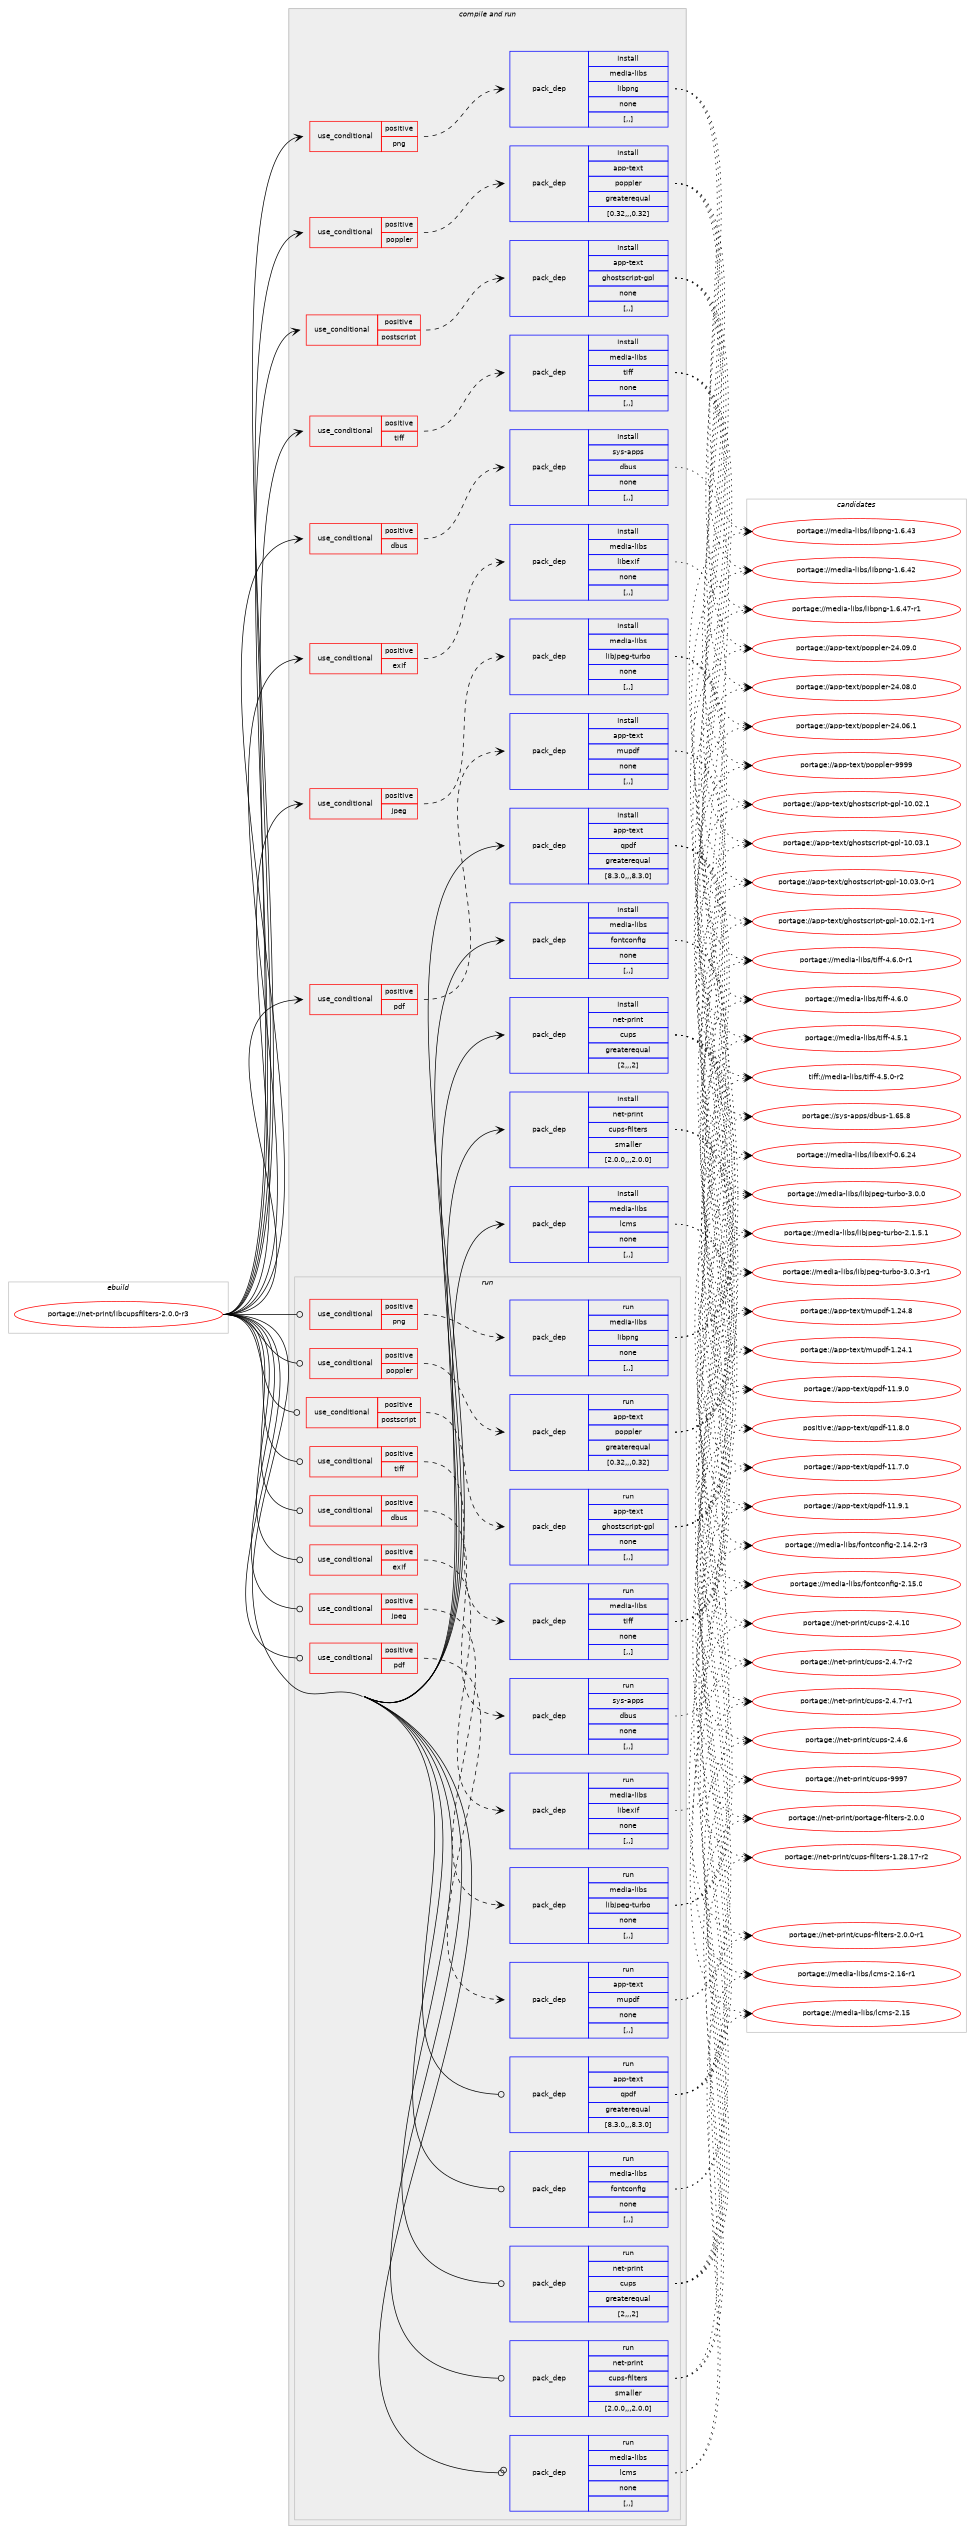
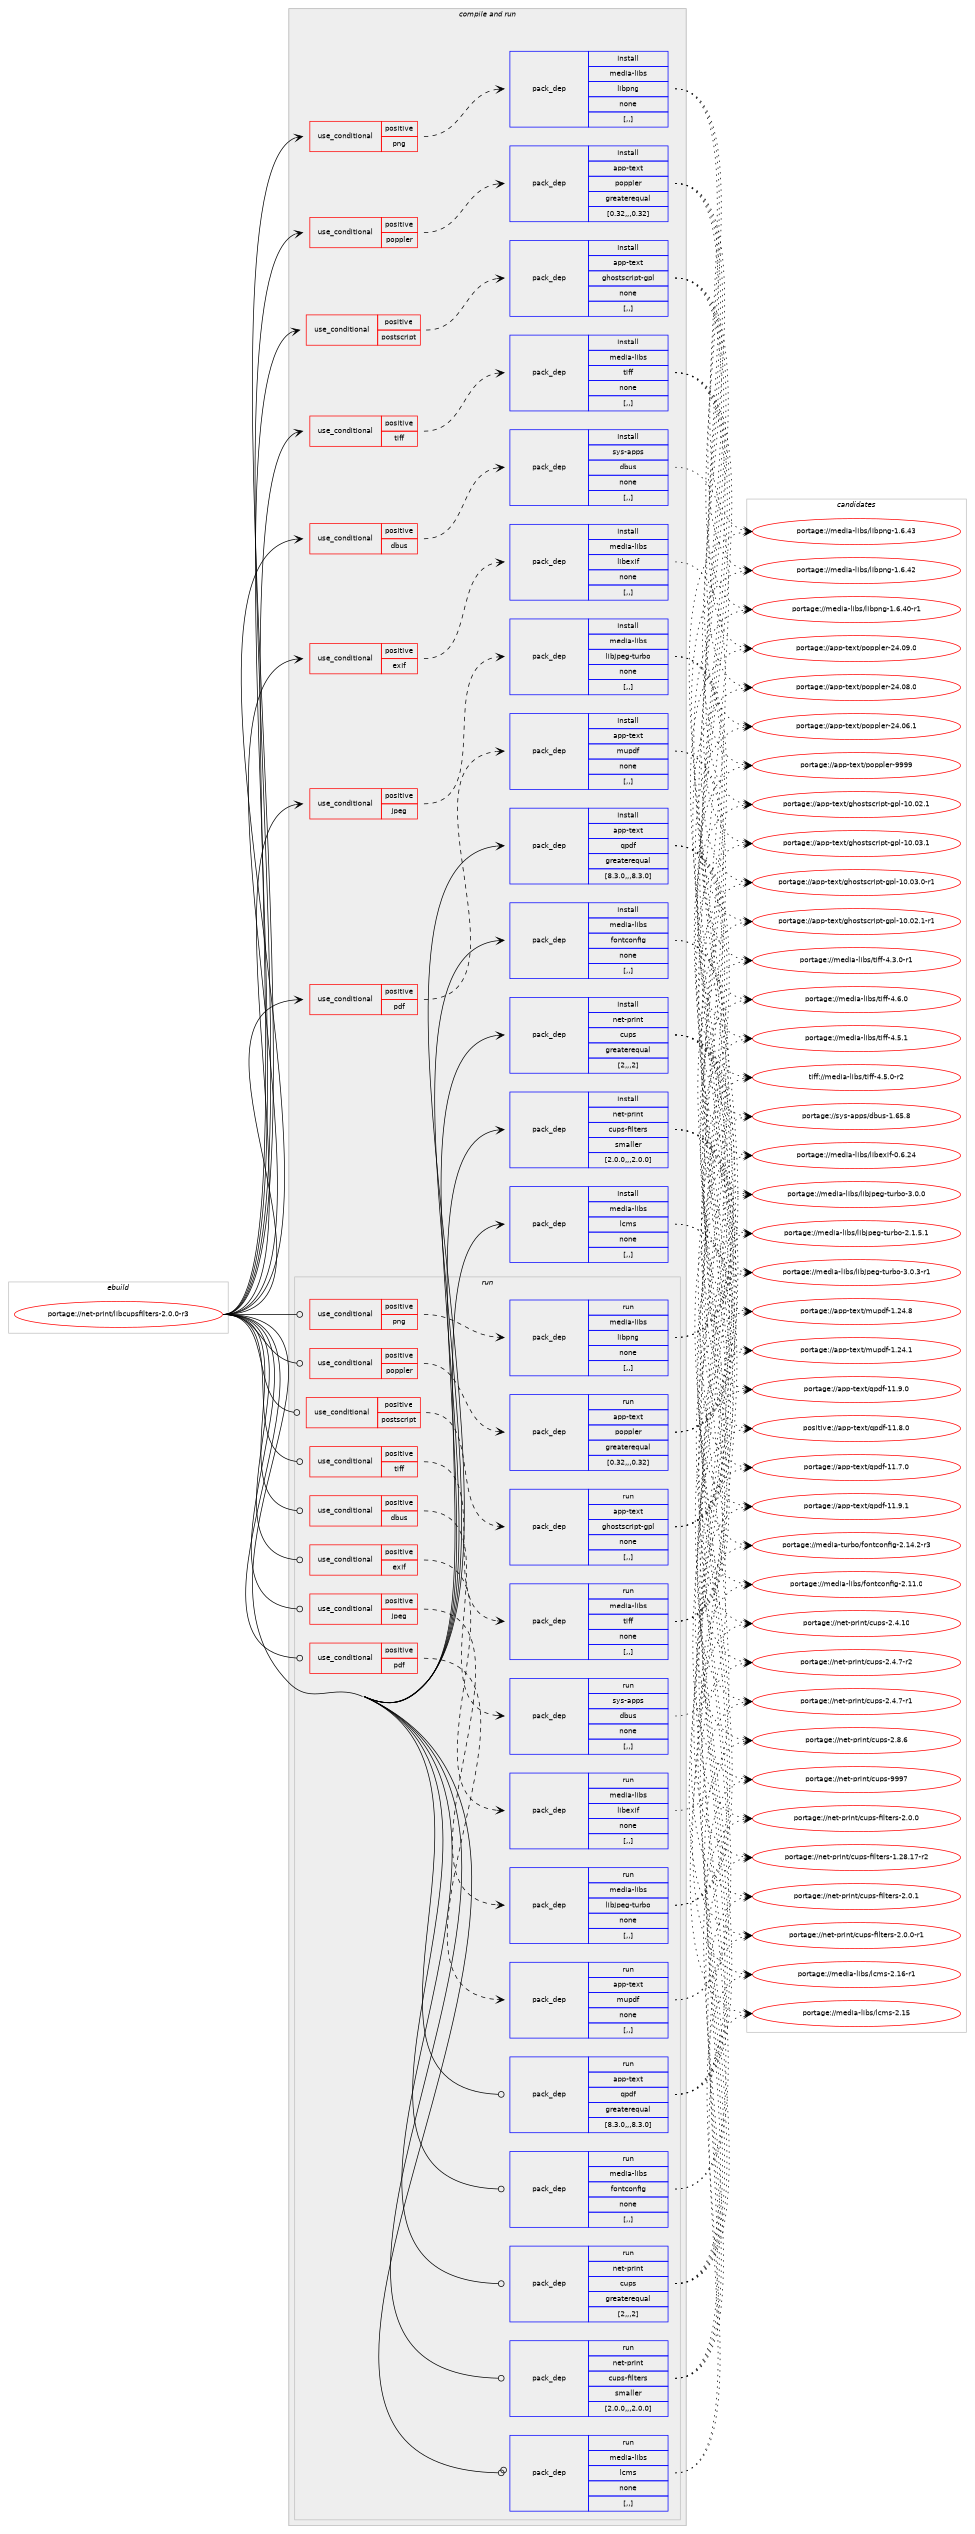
node "portage://media-libs/libpng-1.6.47-r1": label "portage://media-libs/libpng-1.6.47-r1" -> "portage://media-libs/libpng-1.6.40-r1"
node "portage://media-libs/tiff-4.6.0-r1": label "portage://media-libs/tiff-4.6.0-r1" -> "portage://media-libs/tiff-4.3.0-r1"
node "portage://media-libs/fontconfig-2.14.2-r3": label "portage://media-libs/fontconfig-2.14.2-r3" -> "portage://media-turbo/fontconfig-2.14.2-r3"
node "portage://media-libs/fontconfig-2.15.0": label "portage://media-libs/fontconfig-2.15.0" -> "portage://media-libs/fontconfig-2.11.0"
node "portage://net-print/cups-2.4.6": label "portage://net-print/cups-2.4.6" -> "portage://net-print/cups-2.8.6"
node "portage://net-print/portage-filters-2.0.0": label "portage://net-print/portage-filters-2.0.0" -> "portage://net-print/cups-filters-2.0.0"
node "portage://net-print/cups-filters-2.0.1": added
